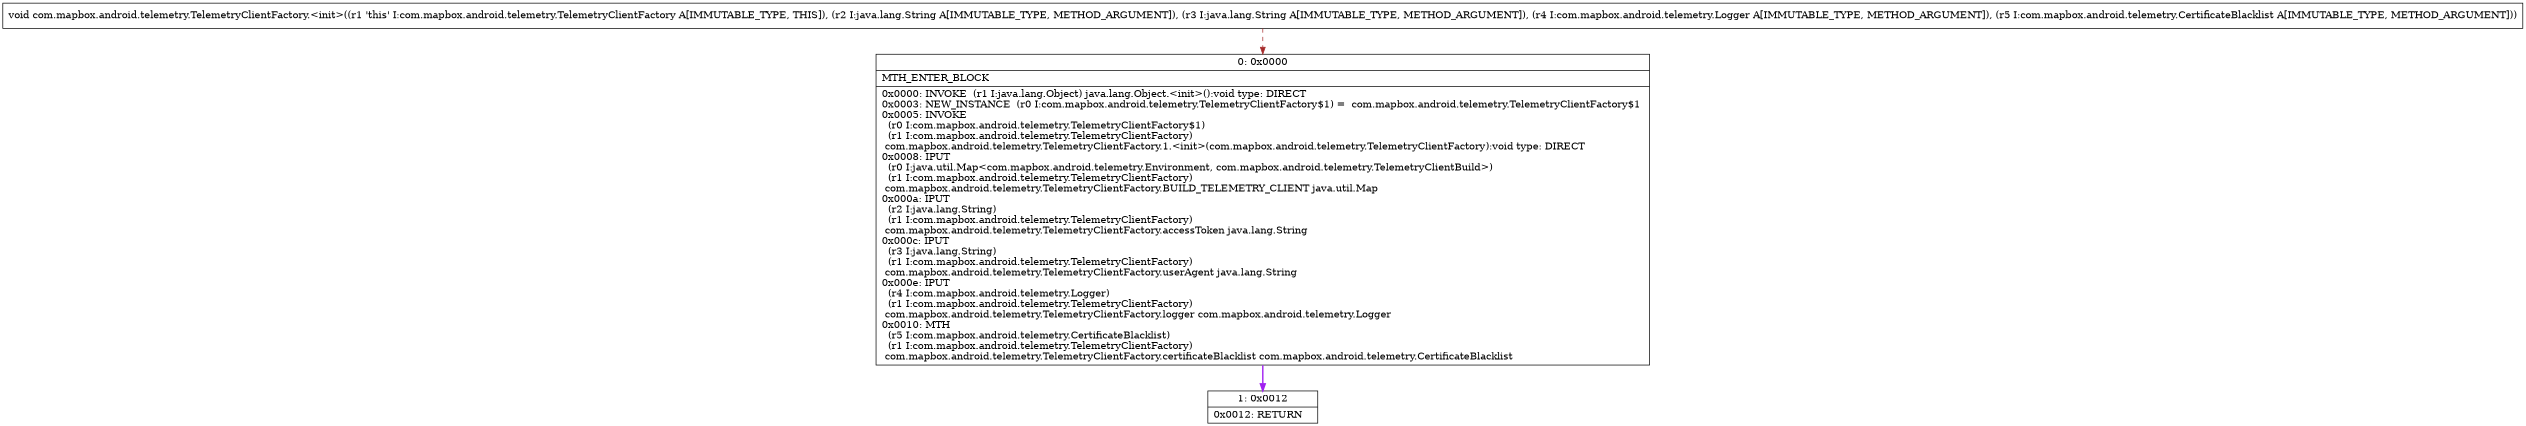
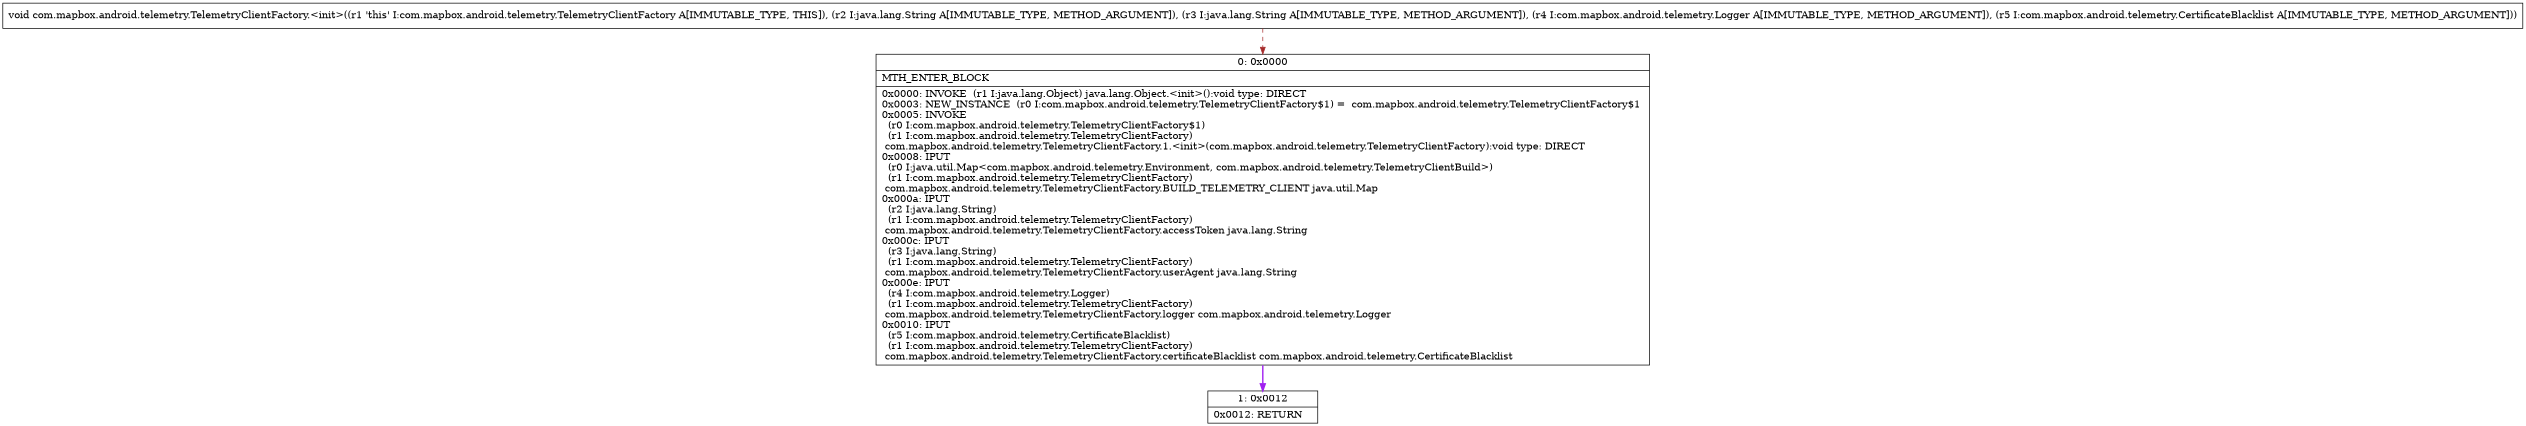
node "0: 0x0000": text "0x0010: MTH" -> "0x0010: IPUT"
